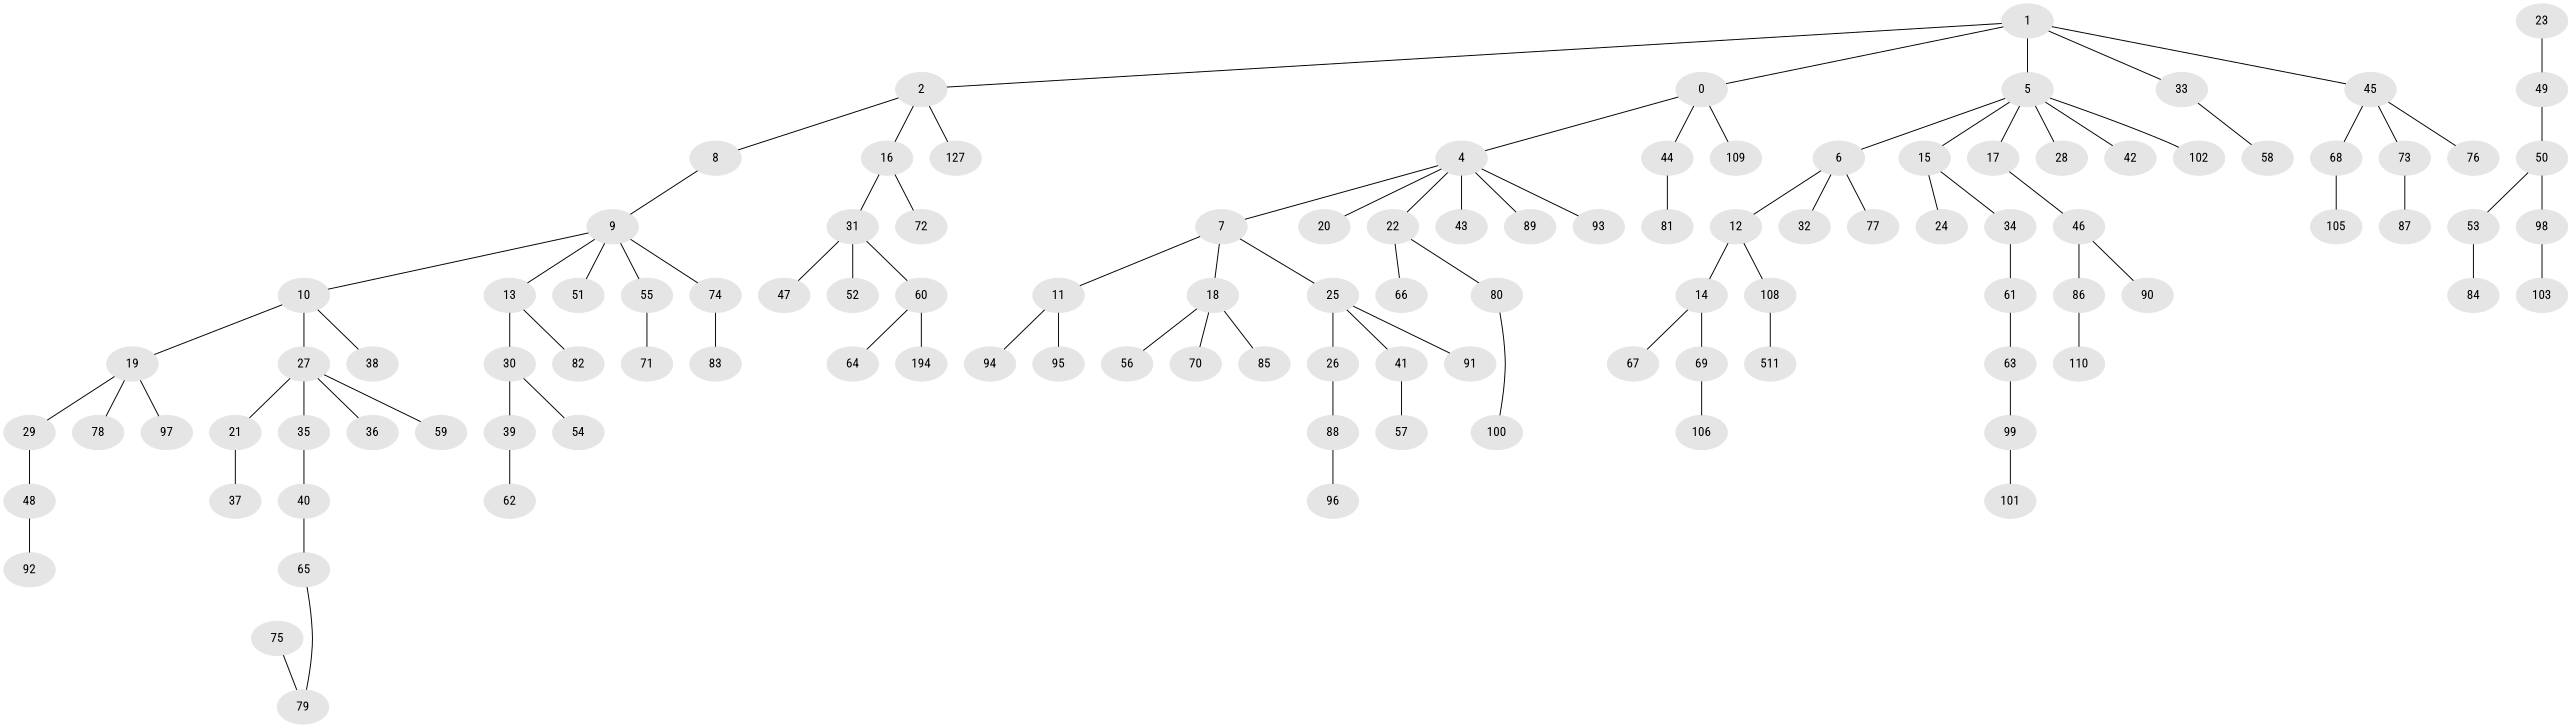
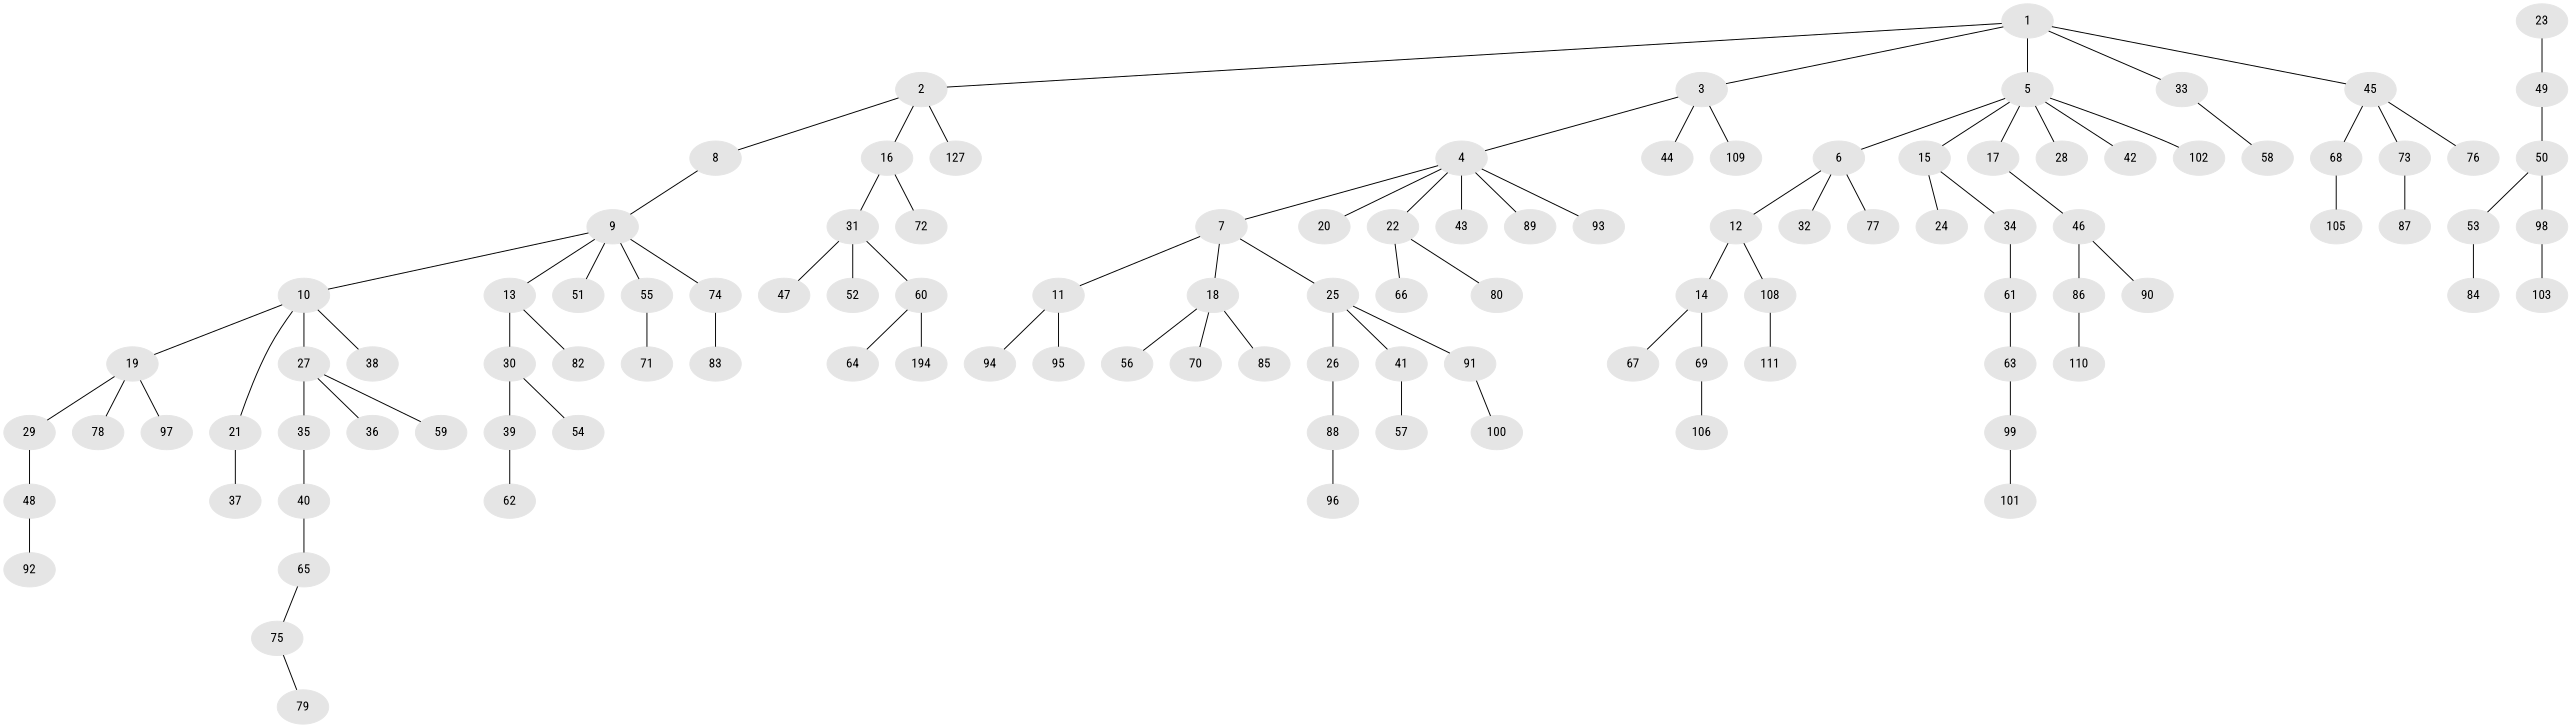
node "0": label "0" -> "3"
node "81": removed
edge "80" -- "100": now "91" -- "100"
node "511": label "511" -> "111"
edge "27" -- "21": now "10" -- "21"
edge "65" -- "79": now "65" -- "75"
